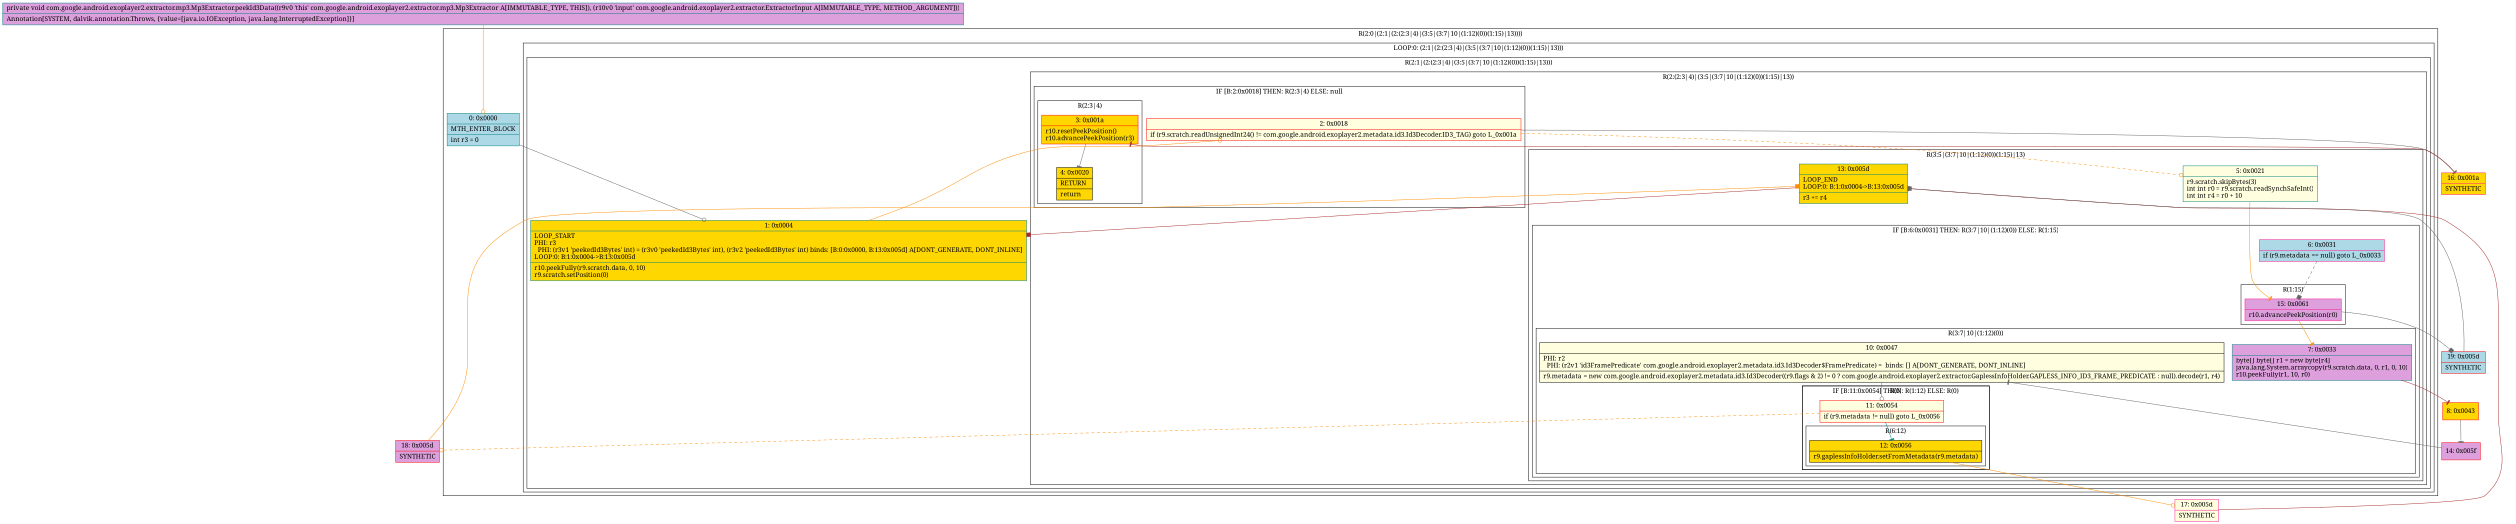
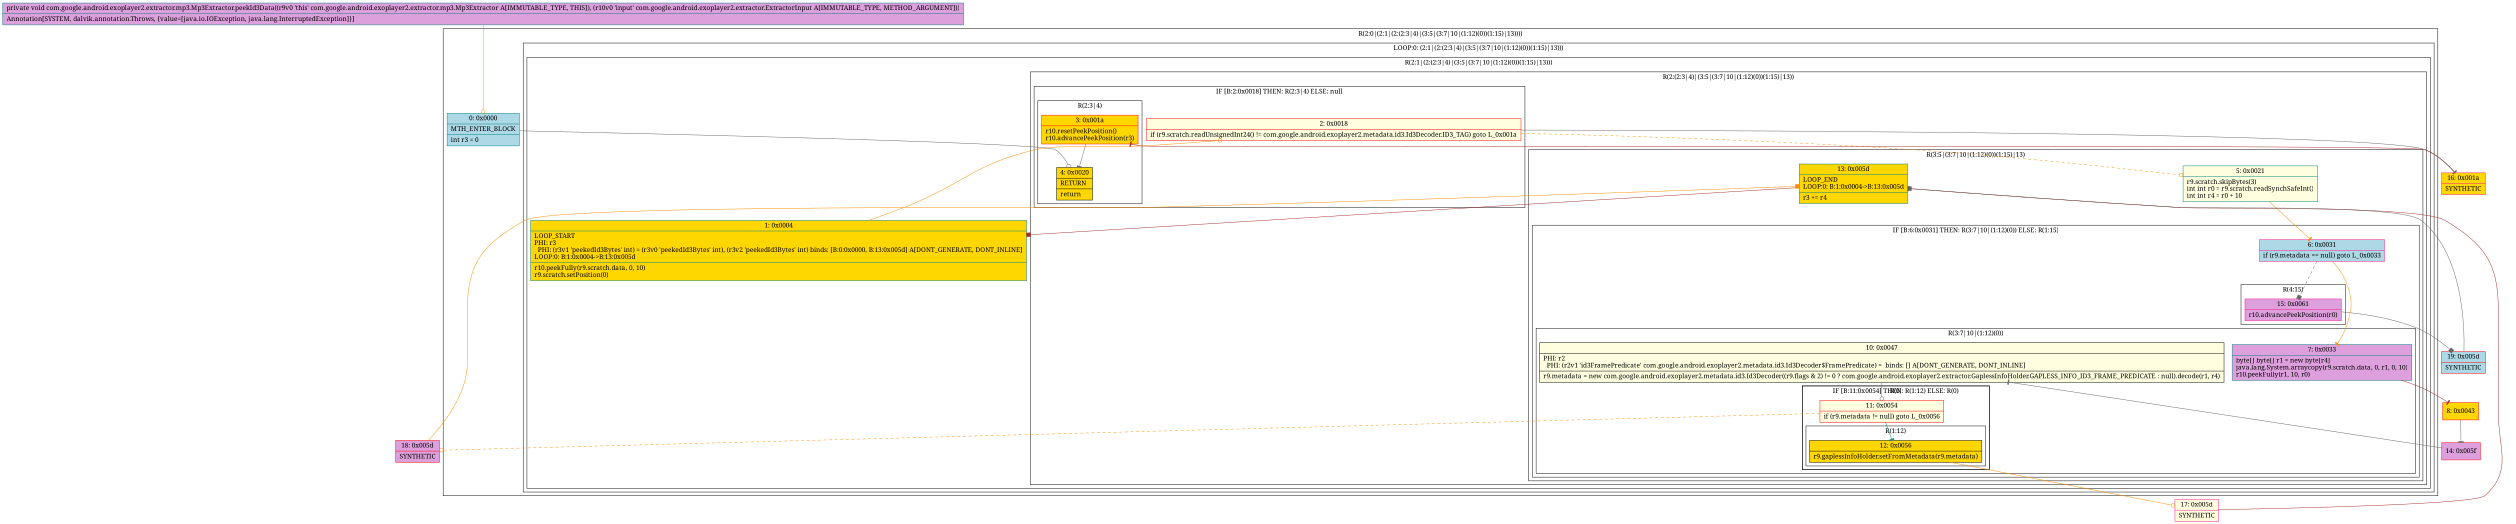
edge "0: 0x0000" -> "1: 0x0004": now "0: 0x0000" -> "4: 0x0020"
edge "5: 0x0021" -> "15: 0x0061": now "5: 0x0021" -> "6: 0x0031"
cluster "R(1:15)": label "R(1:15)" -> "R(4:15)"
edge "15: 0x0061" -> "7: 0x0033": now "6: 0x0031" -> "7: 0x0033"
cluster "R(6:12)": label "R(6:12)" -> "R(1:12)"
